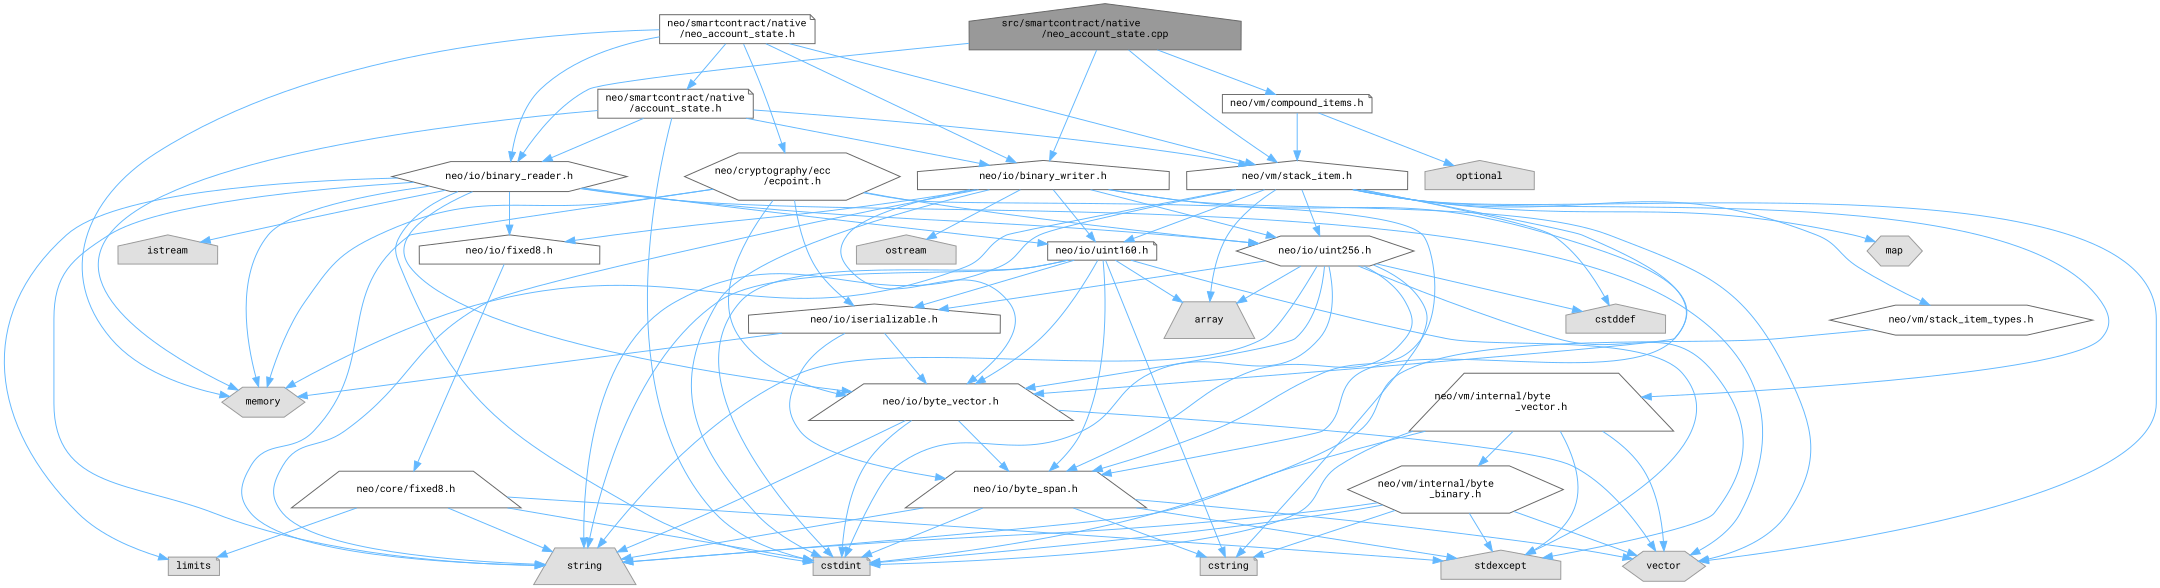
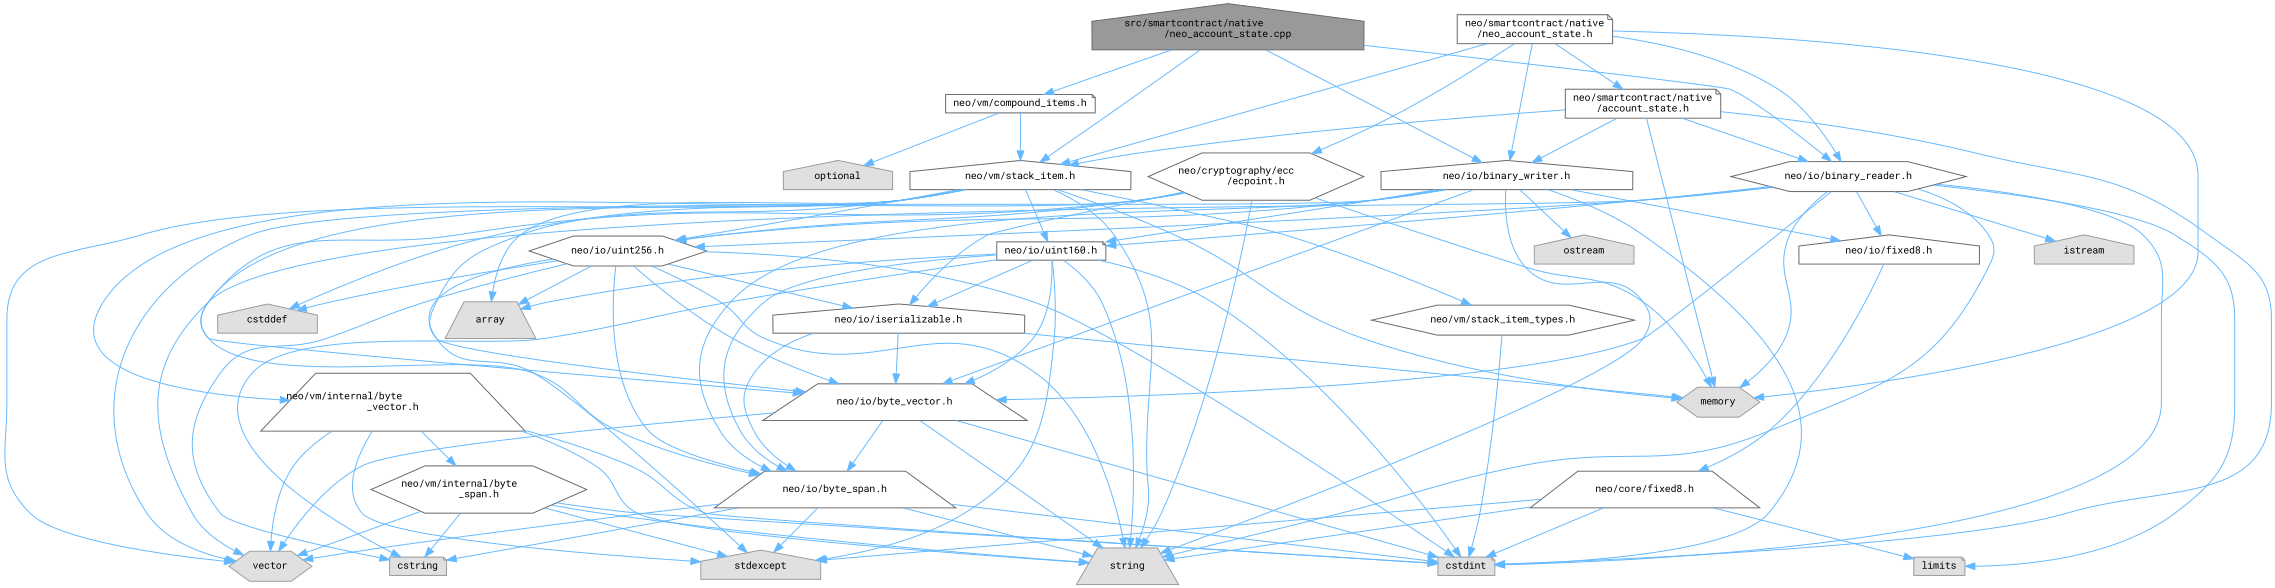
node "map": removed
node "neo/vm/internal/byte _binary.h": label "neo/vm/internal/byte _binary.h" -> "neo/vm/internal/byte _span.h"
